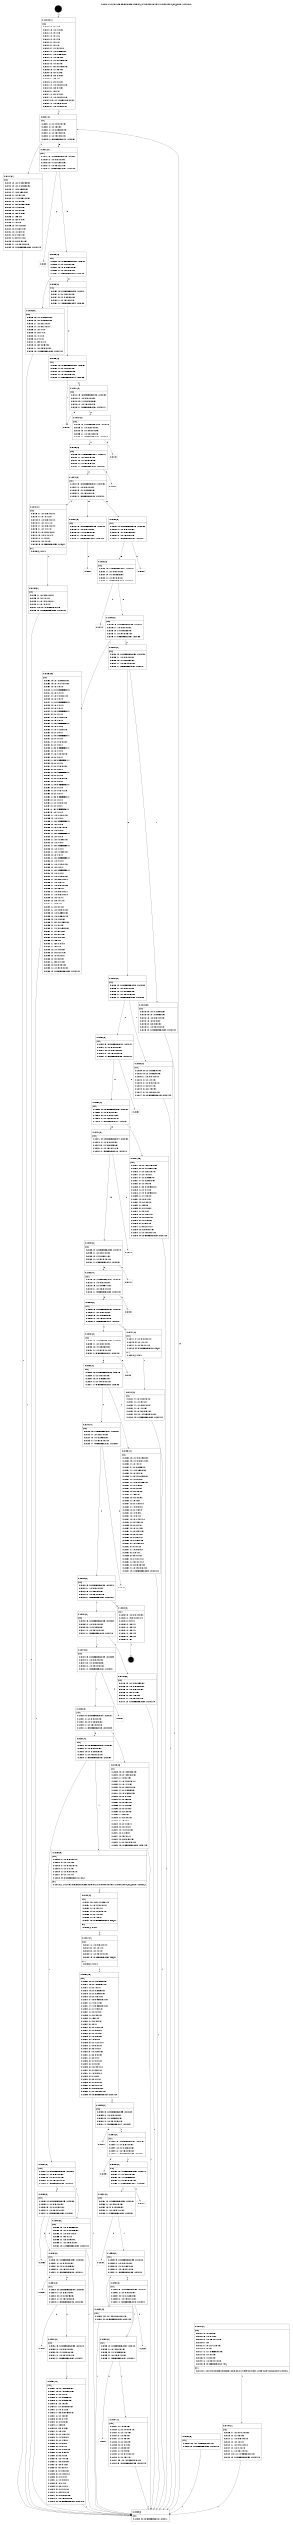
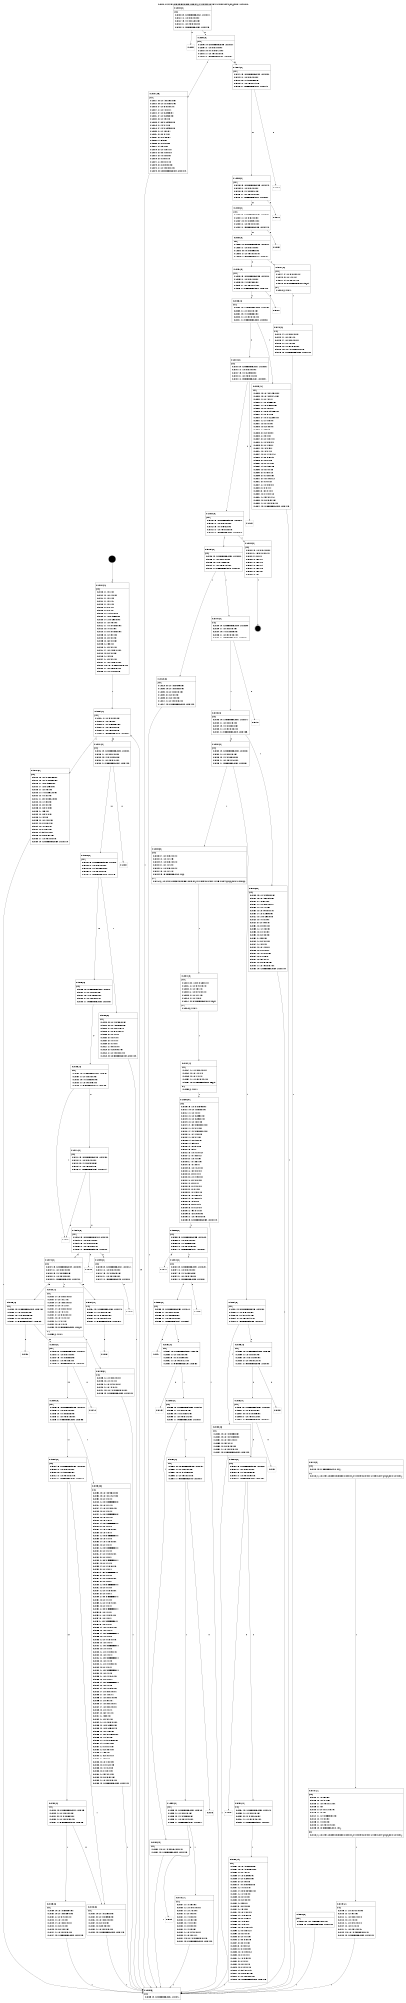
edge "0x401b5c [28]" -> "0x401b78 [28]": now "0x401b40 [28]" -> "0x401b78 [28]"
edge "0x401c20 [28]" -> "0x401c3c [28]": now "0x401c20 [28]" -> "0x40218a [30]"
node "0x40222c [5]": added
